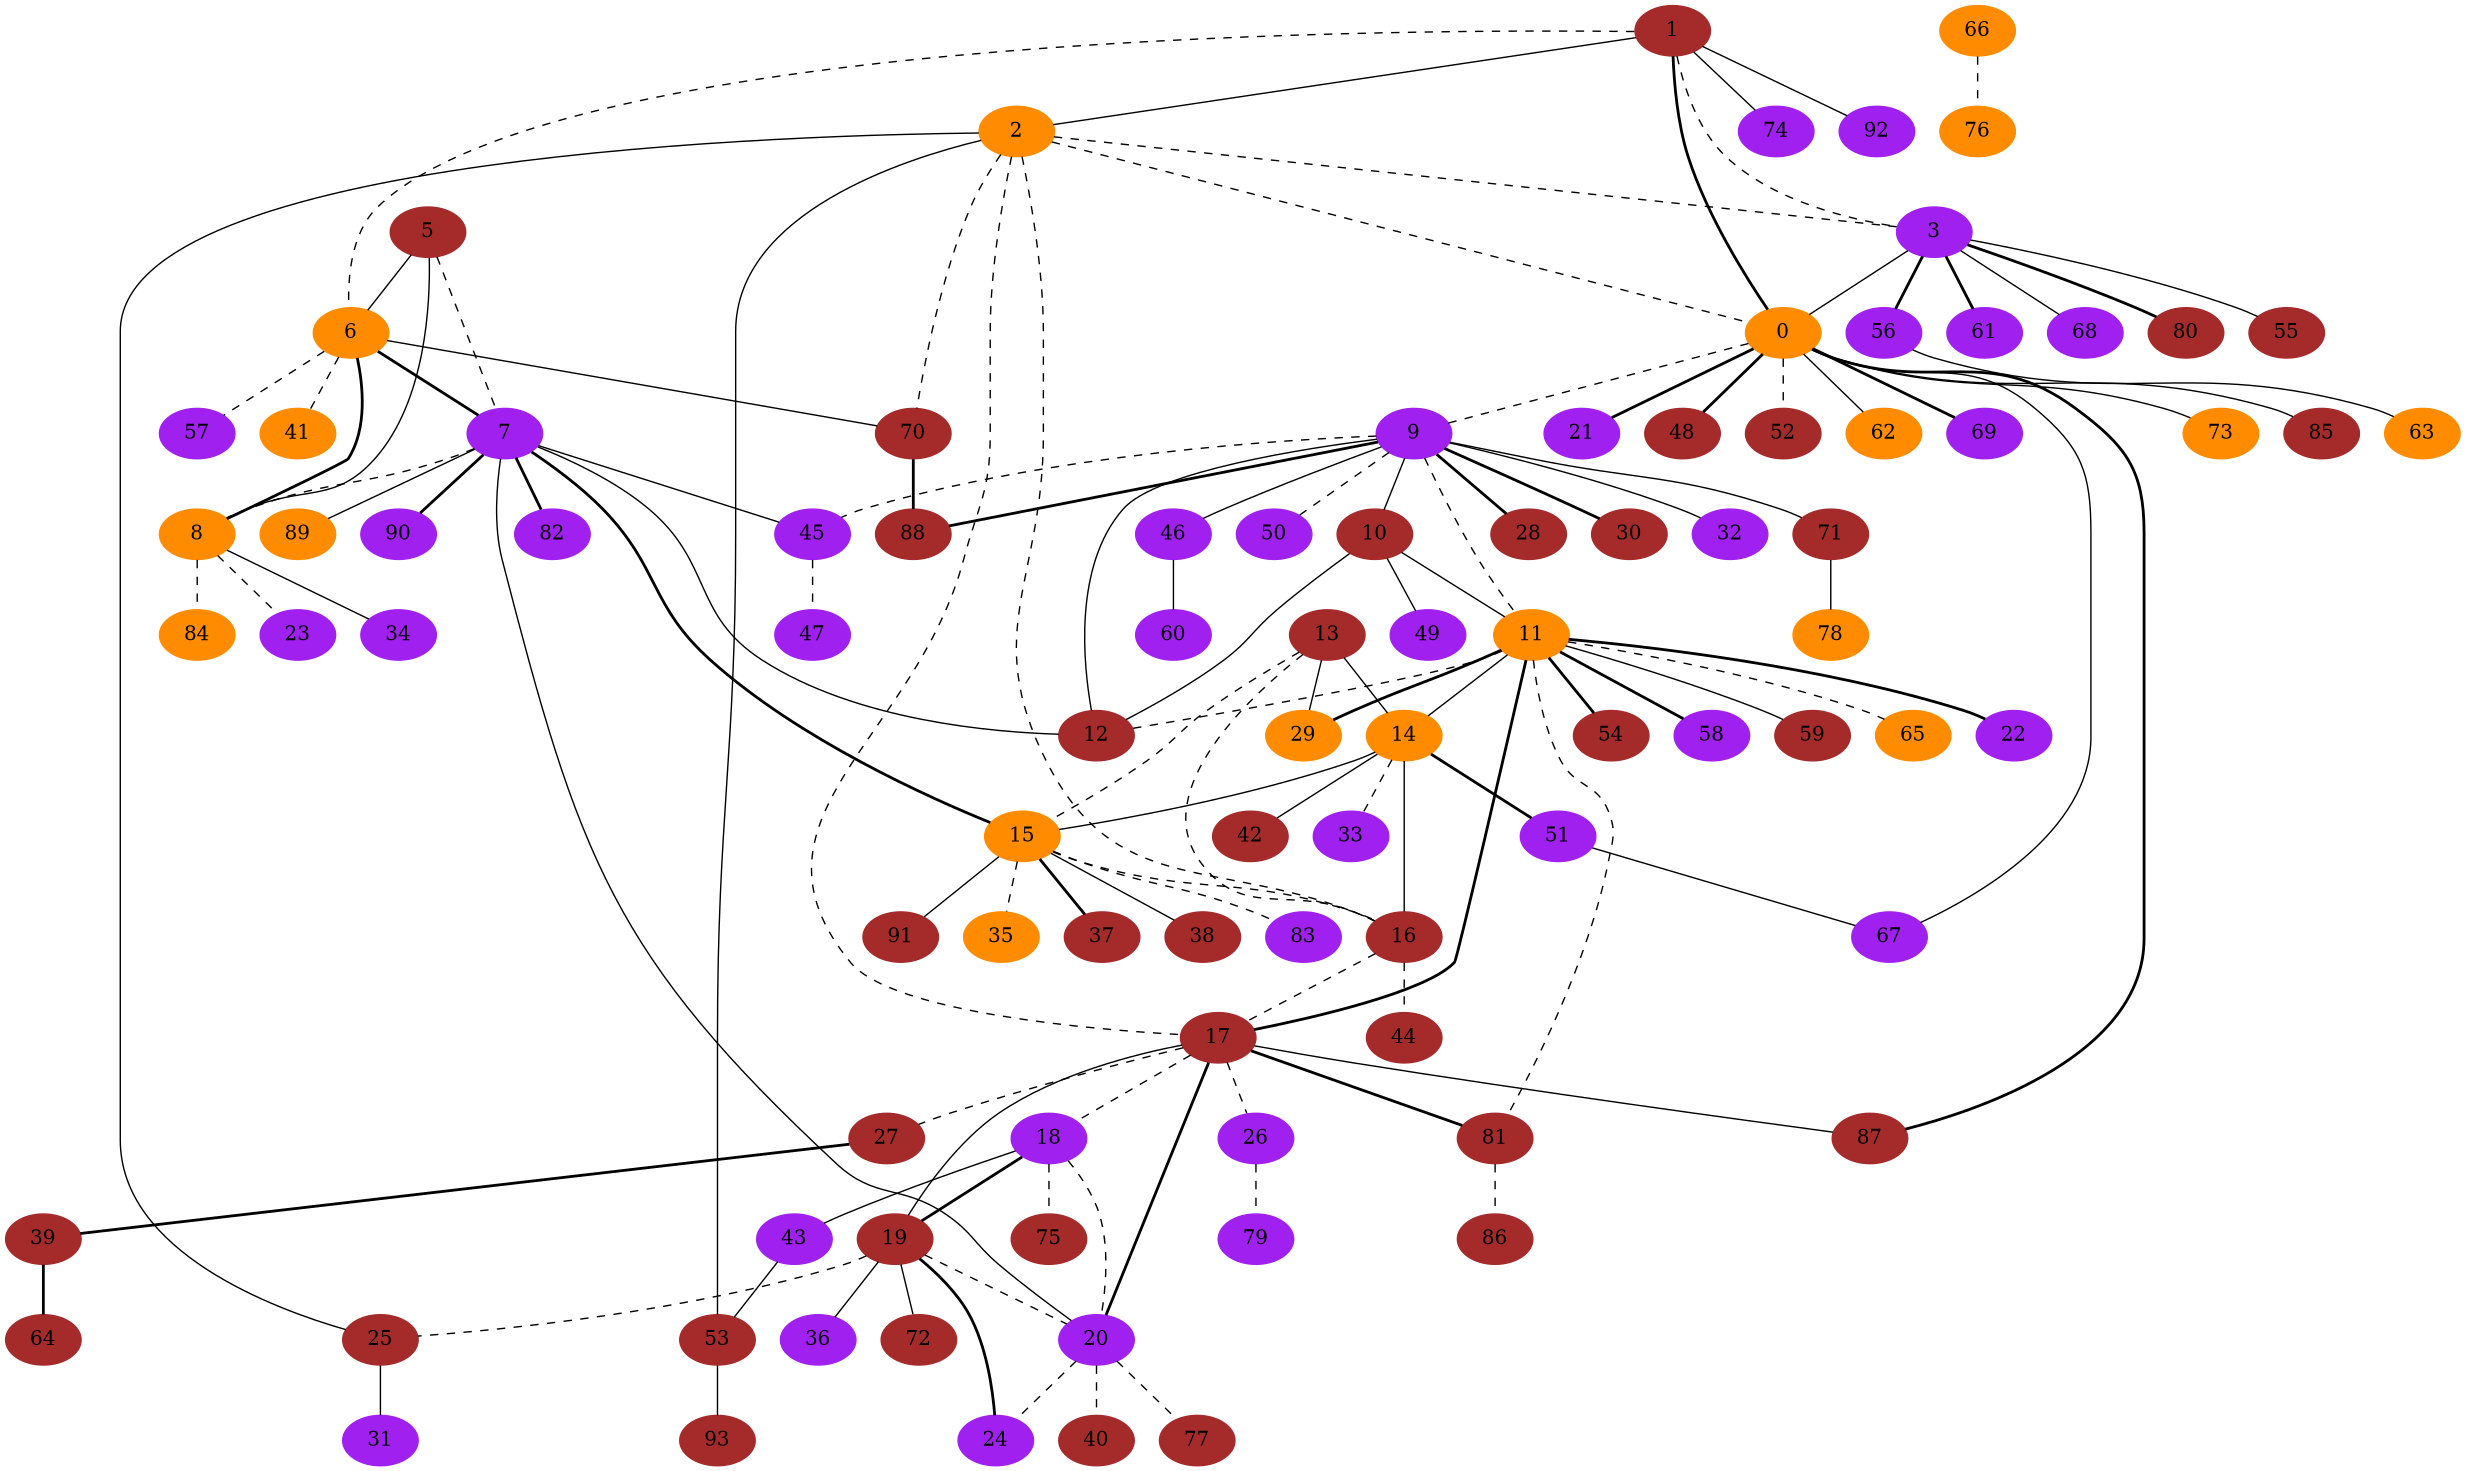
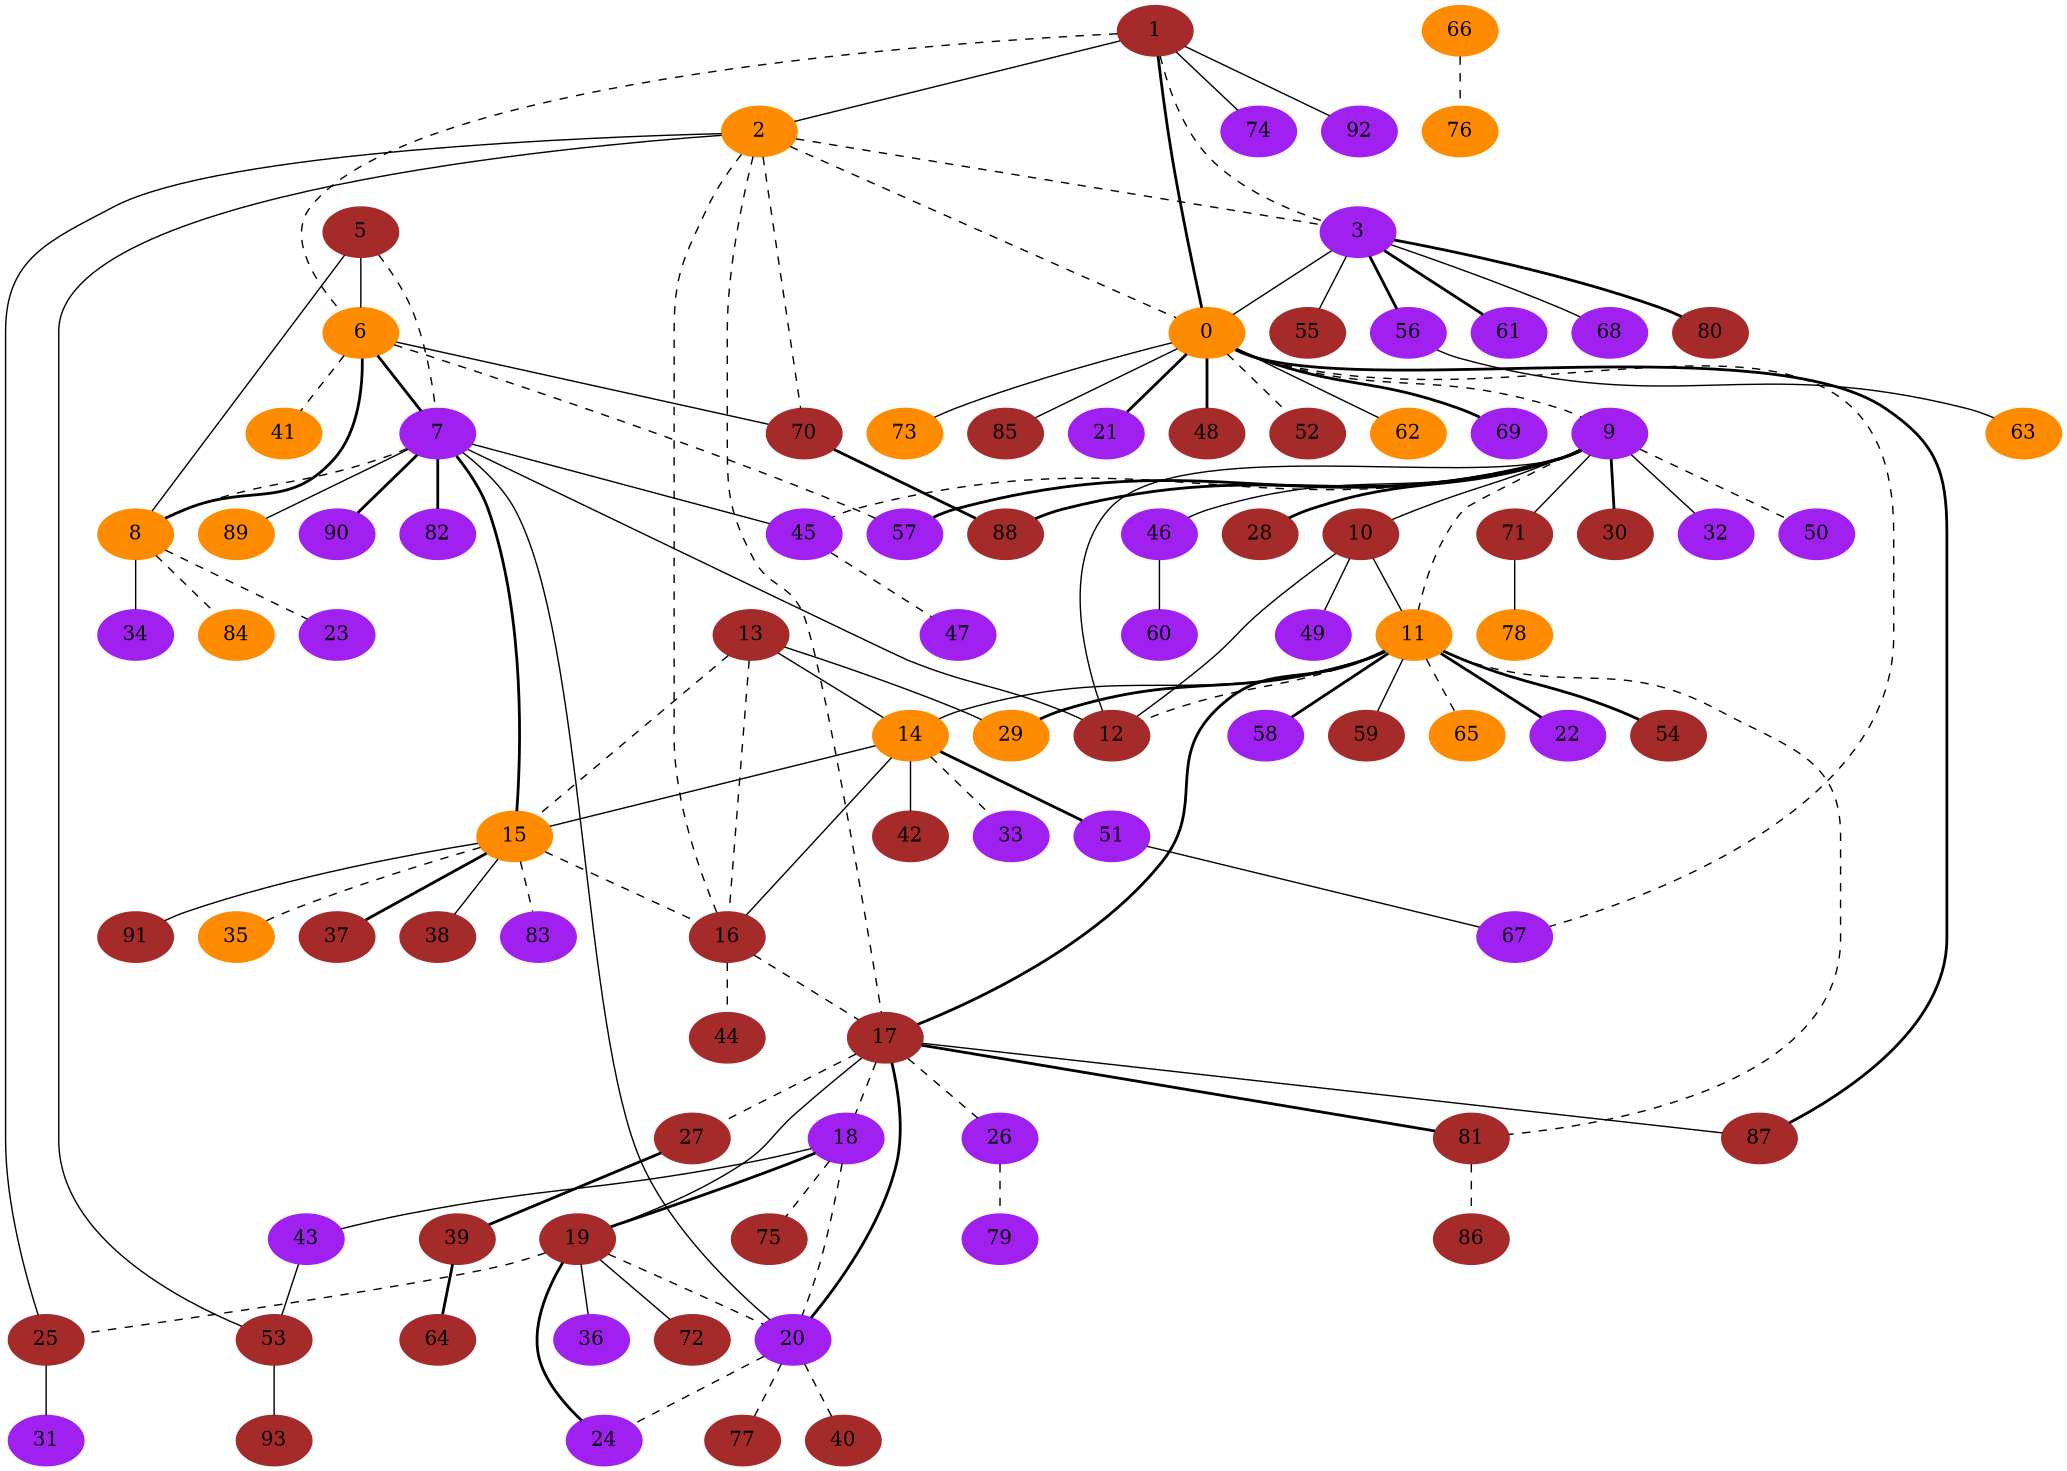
edge "9" -- "57": added
edge "0" -- "67": style solid -> dashed
